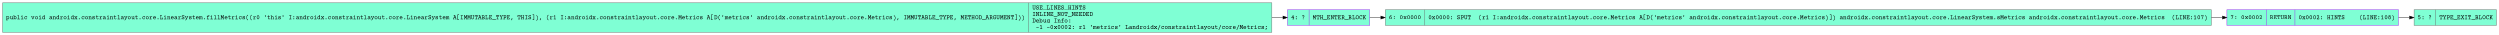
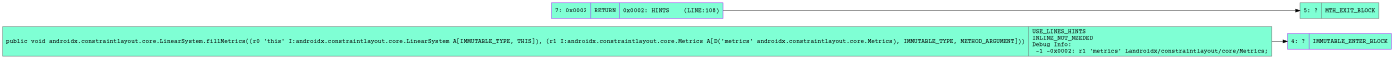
node "4: ?": text "MTH_ENTER_BLOCK" -> "IMMUTABLE_ENTER_BLOCK"
node "5: ?": text "TYPE_EXIT_BLOCK" -> "MTH_EXIT_BLOCK"
node "6: 0x0000": removed
